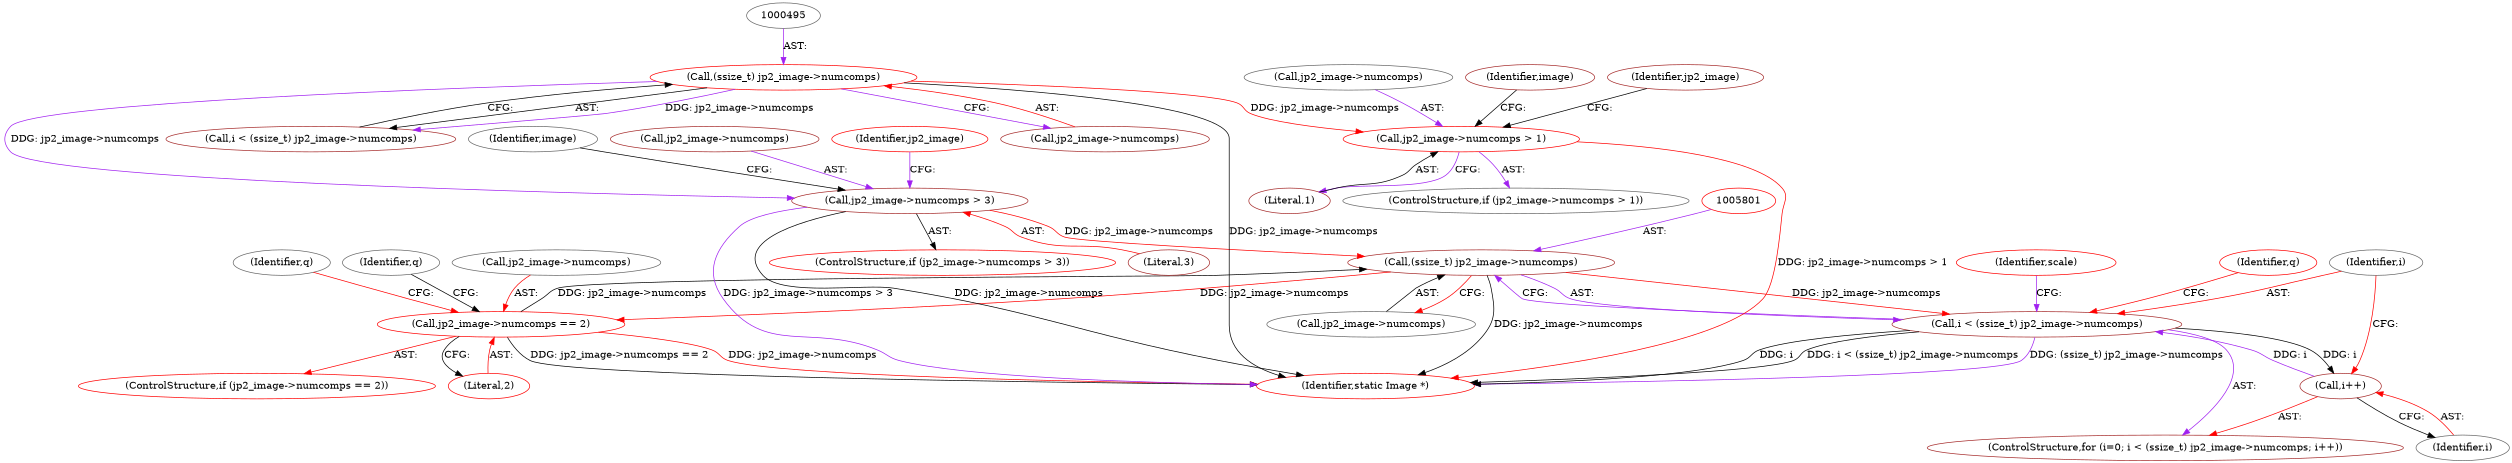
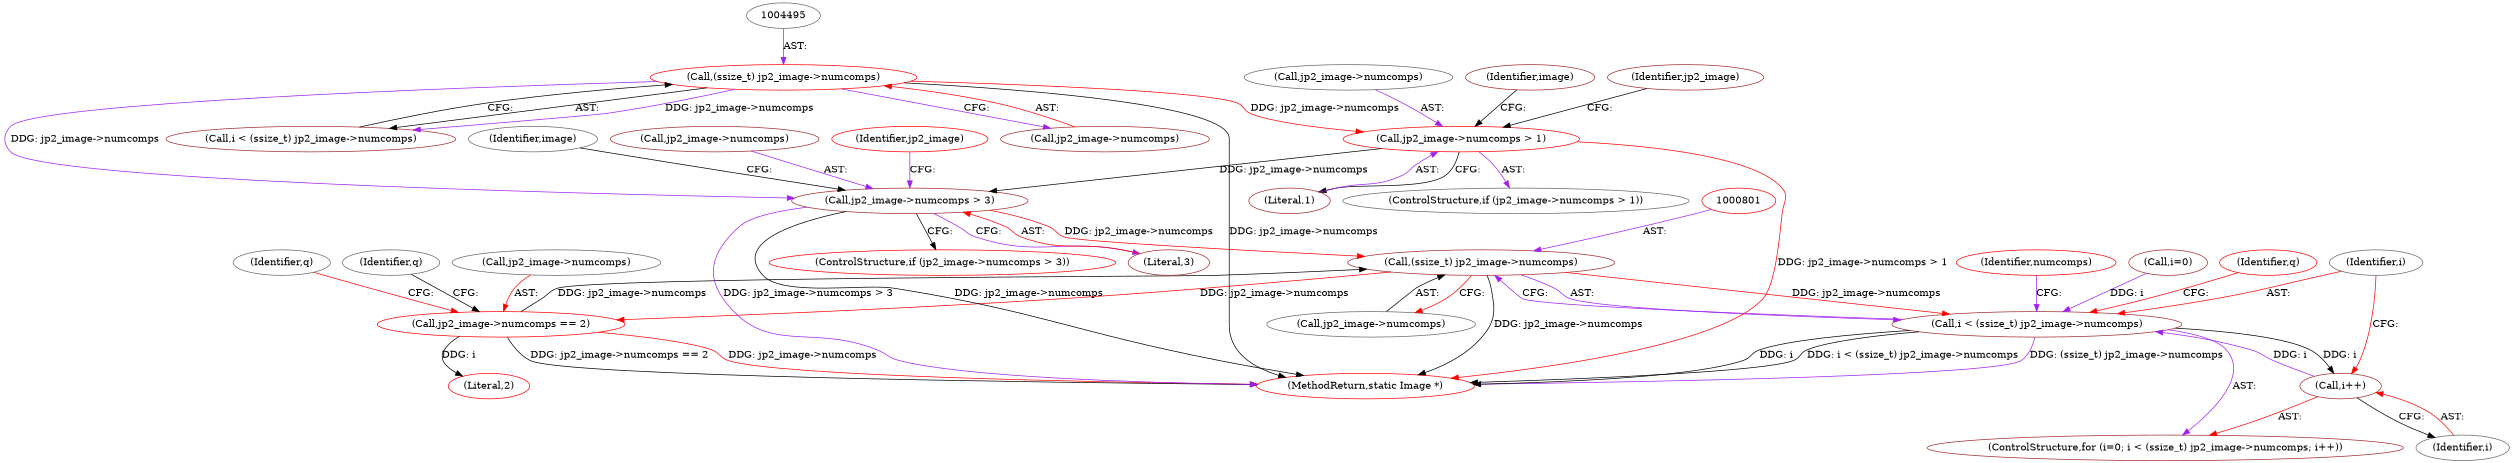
node "1000495": label "1000495" -> "1004495"
edge "(Call,jp2_image->numcomps > 1)" -> "(Call,jp2_image->numcomps > 3)": added, label "DDG: jp2_image->numcomps"
edge "(Literal,1)" -> "(Call,jp2_image->numcomps > 1)": color black -> purple
edge "(Call,jp2_image->numcomps > 1)" -> "(Literal,1)": color purple -> black
node "1005801": label "1005801" -> "1000801"
edge "(Call,jp2_image->numcomps > 3)" -> "(ControlStructure,if (jp2_image->numcomps > 3))": label "AST: " -> "CFG: "
edge "(Call,jp2_image->numcomps > 3)" -> "(Literal,3)": added, label "CFG:"
node "(Identifier,scale)": label "(Identifier,scale)" -> "(Identifier,numcomps)"
node "(Call,i=0)": added
edge "(Call,jp2_image->numcomps == 2)" -> "(Literal,2)": label "CFG: " -> "DDG: i"
edge "(Literal,2)" -> "(Call,jp2_image->numcomps == 2)": removed, label "AST:"
node "(ControlStructure,if (jp2_image->numcomps == 2))": removed
node "(Identifier,static Image *)": label "(Identifier,static Image *)" -> "(MethodReturn,static Image *)"
